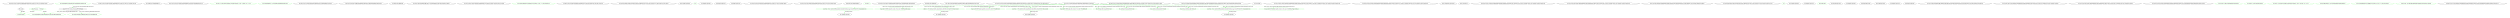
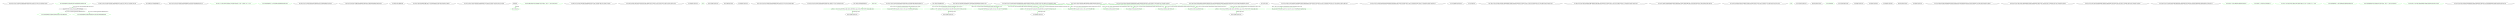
node "string Metadata = ''metadata''": removed
